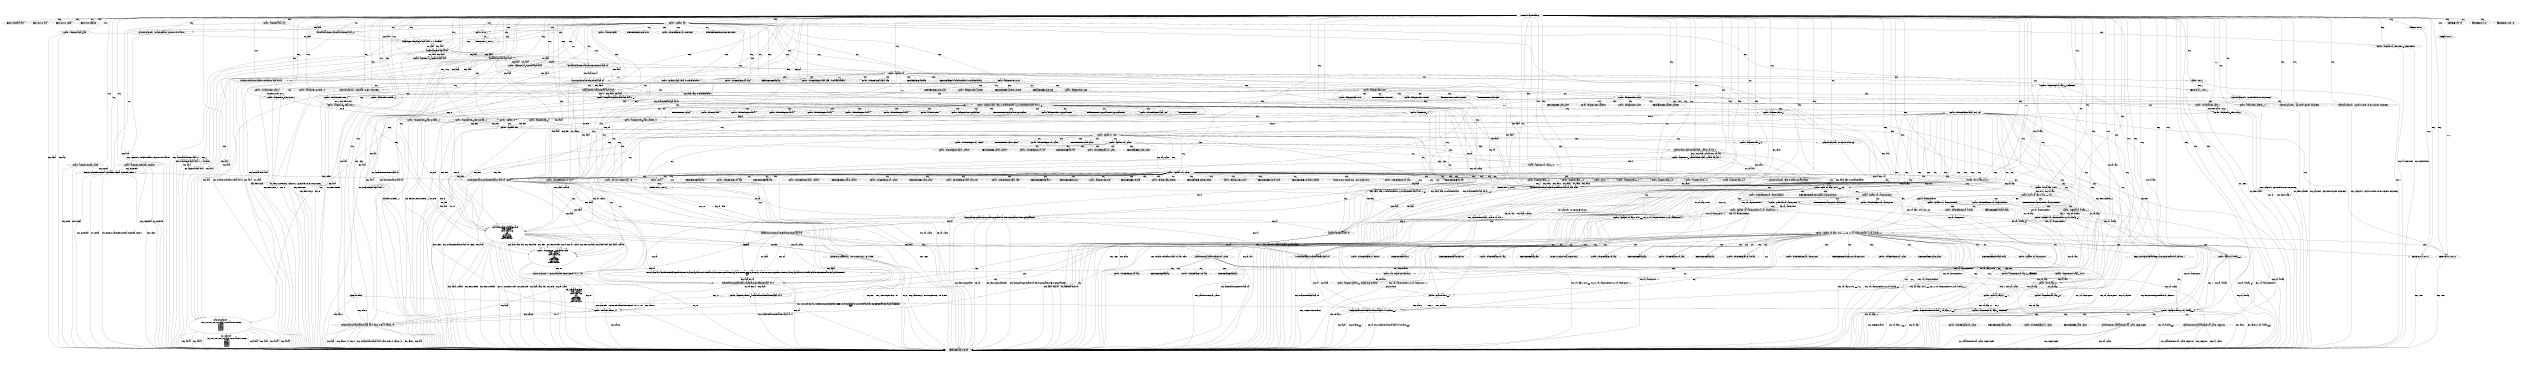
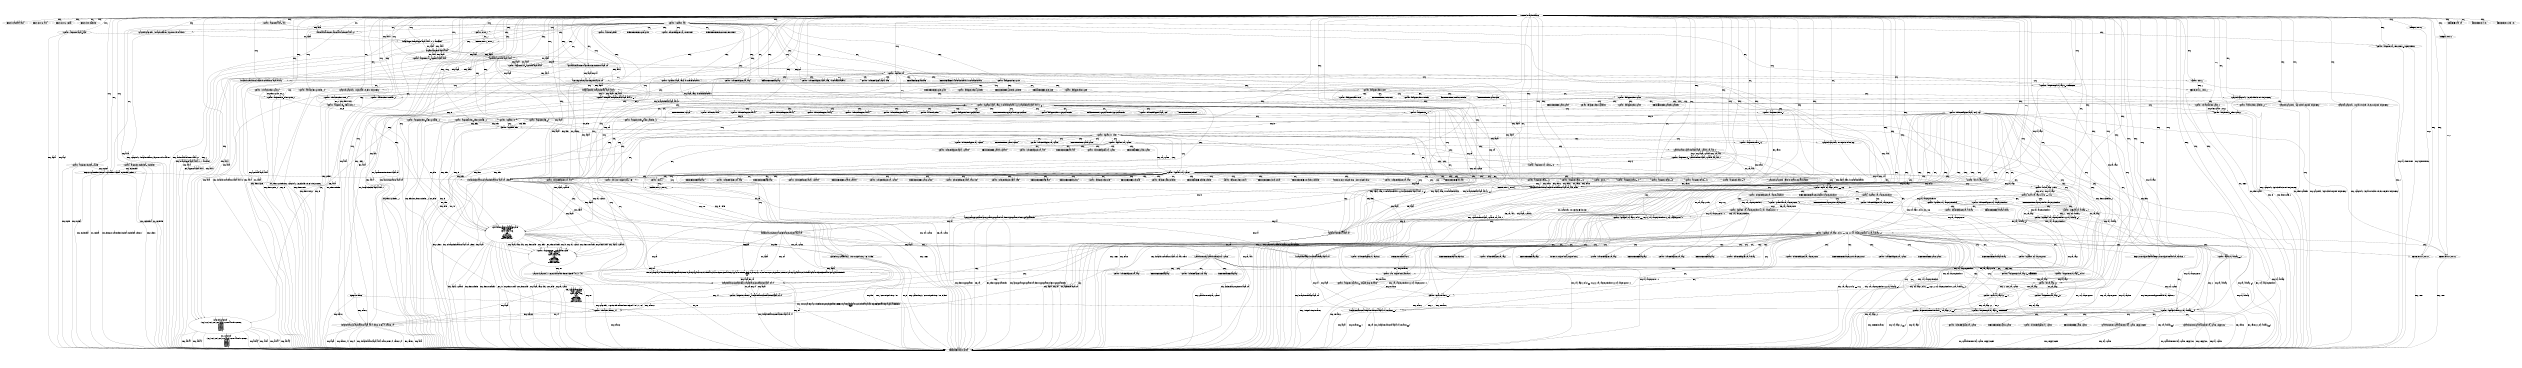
edge "(METHOD,hostapd_notif_assoc)" -> "(FIELD_IDENTIFIER,wpa_ie_len,wpa_ie_len)": now "(METHOD,hostapd_notif_assoc)" -> "(<operator>.assignment,ielen = 0)"
node "(accounting_sta_stop,accounting_sta_stop(hapda, sta))": label "(accounting_sta_stop,accounting_sta_stop(hapda, sta))" -> "(accounting_sta_stop,accounting_sta_stop(init, sta))"
